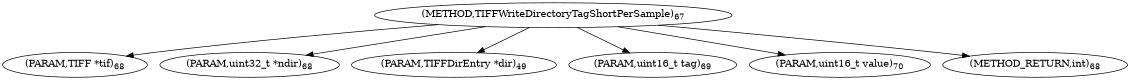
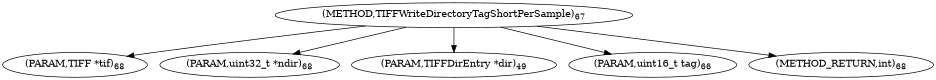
node "(PARAM,uint16_t tag)": text "69" -> "66"
node "(PARAM,uint16_t value)": removed
